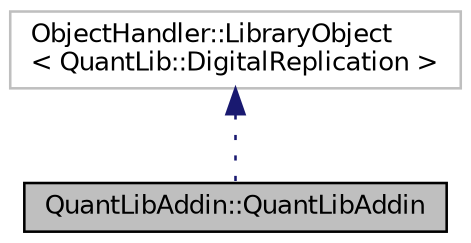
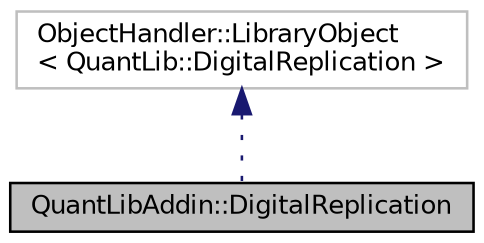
node "QuantLibAddin::QuantLibAddin": label "QuantLibAddin::QuantLibAddin" -> "QuantLibAddin::DigitalReplication"
